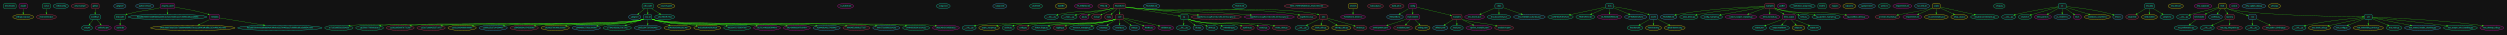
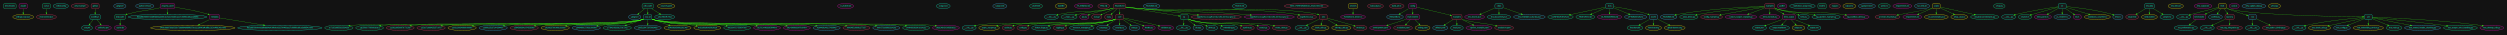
node "config_example.py": color #00ffcc -> #ff3366
node "cache.py": color #00ff99 -> #ff3366
